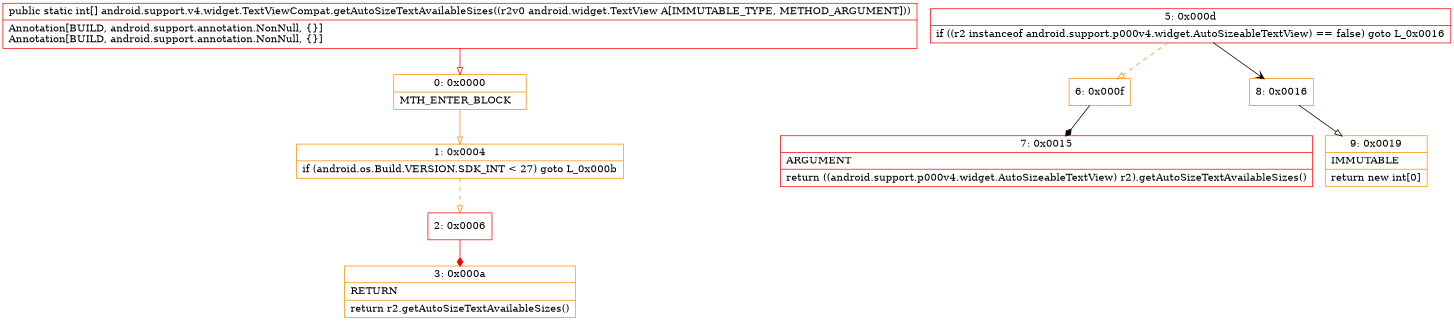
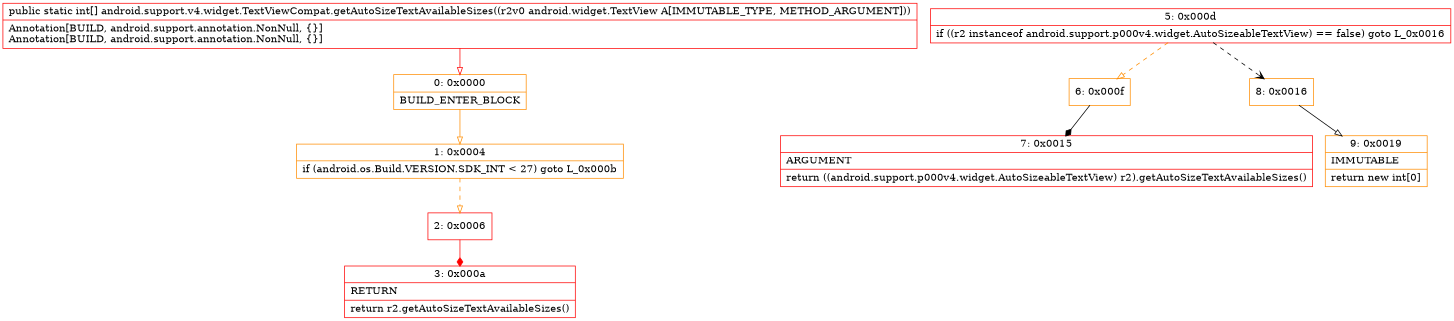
edge "5: 0x000d" -> "8: 0x0016": style solid -> dashed
node "0: 0x0000": text "MTH_ENTER_BLOCK" -> "BUILD_ENTER_BLOCK"
node "3: 0x000a": color darkorange -> red
